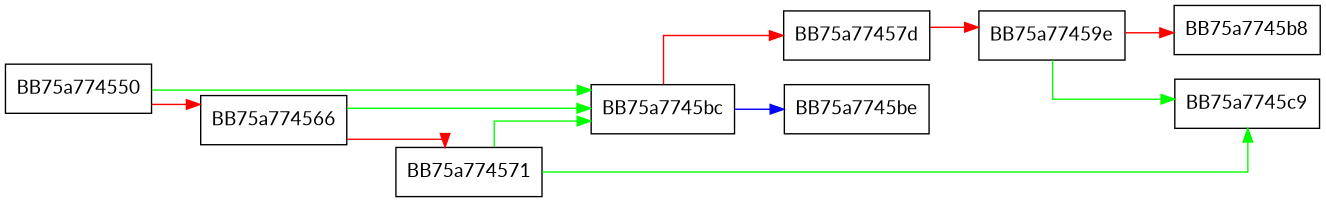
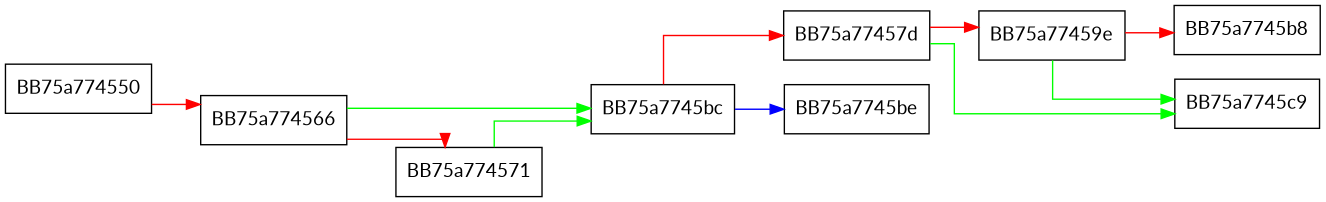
edge "BB75a774550" -> "BB75a7745bc": removed
edge "BB75a774571" -> "BB75a7745c9": now "BB75a77457d" -> "BB75a7745c9"
